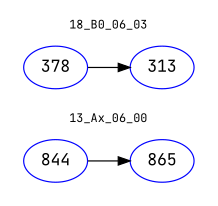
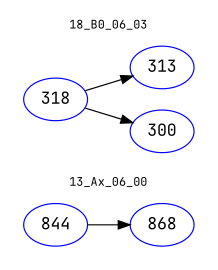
node "378": label "378" -> "318"
node "300": added
node "865": label "865" -> "868"
